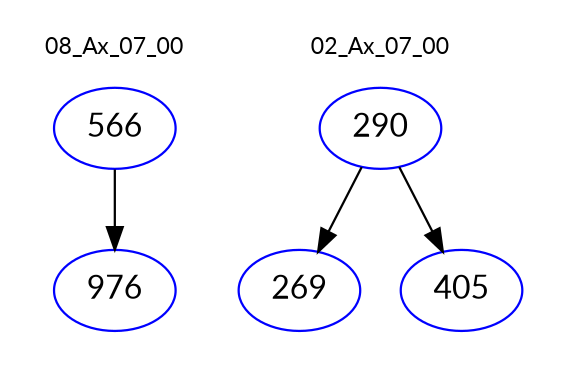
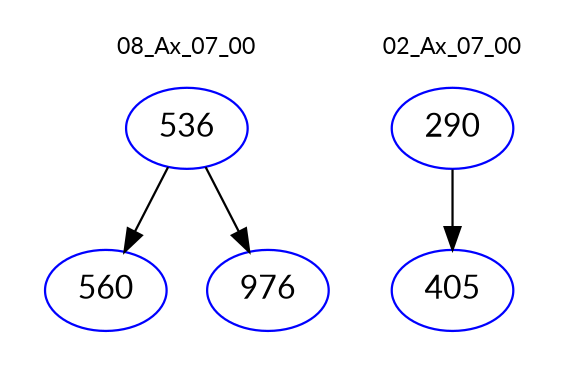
node "566": label "566" -> "536"
node "560": added
node "269": removed
